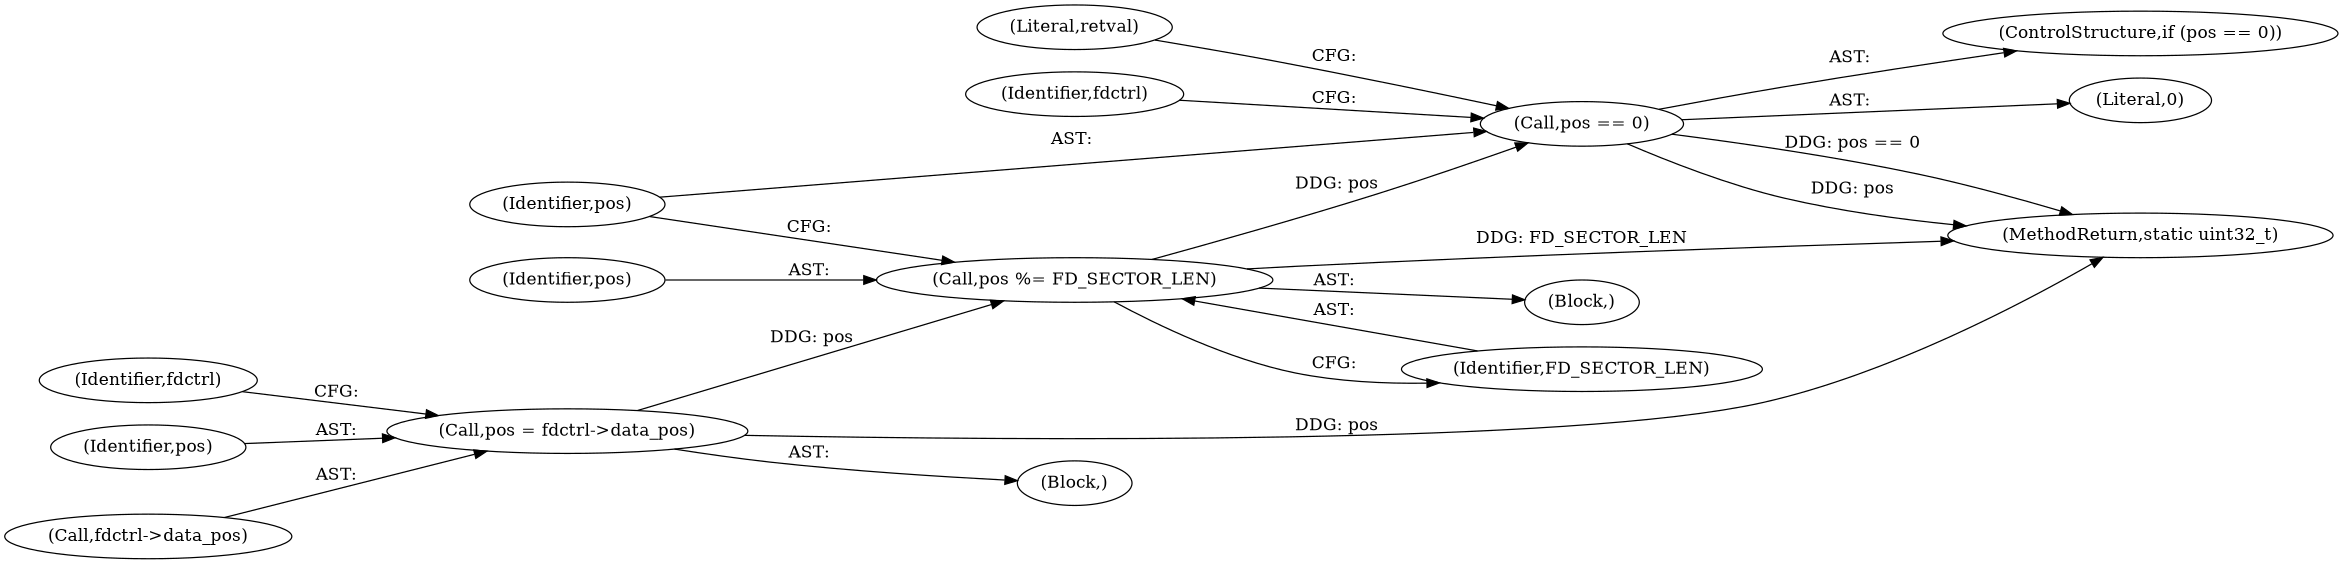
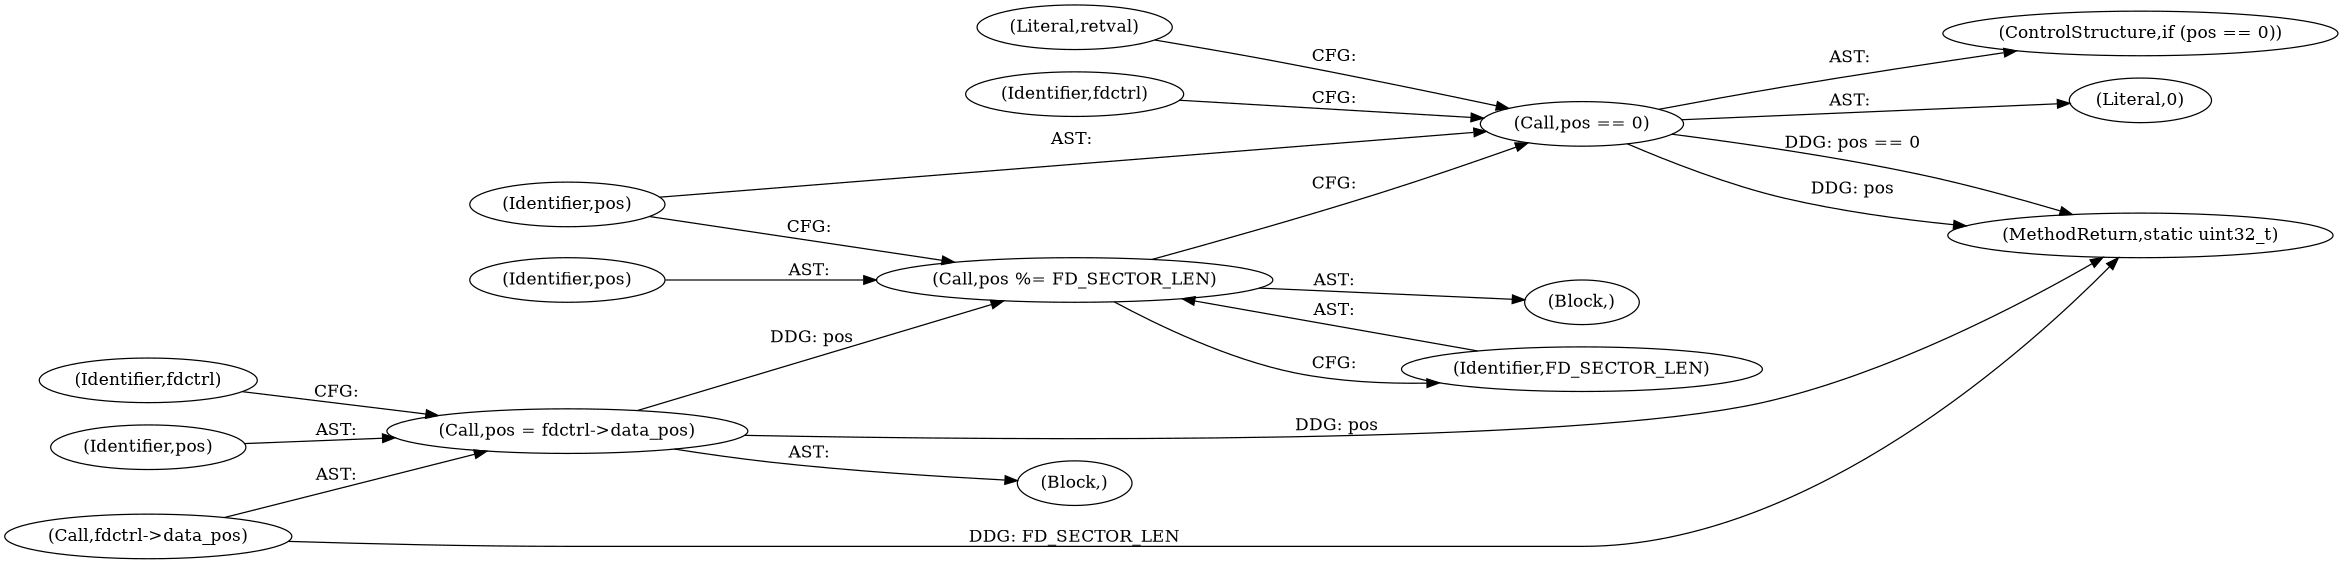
edge "(Call,pos %= FD_SECTOR_LEN)" -> "(Call,pos == 0)": label "DDG: pos" -> "CFG: "
edge "(Call,pos %= FD_SECTOR_LEN)" -> "(MethodReturn,static uint32_t)": now "(Call,fdctrl->data_pos)" -> "(MethodReturn,static uint32_t)"
